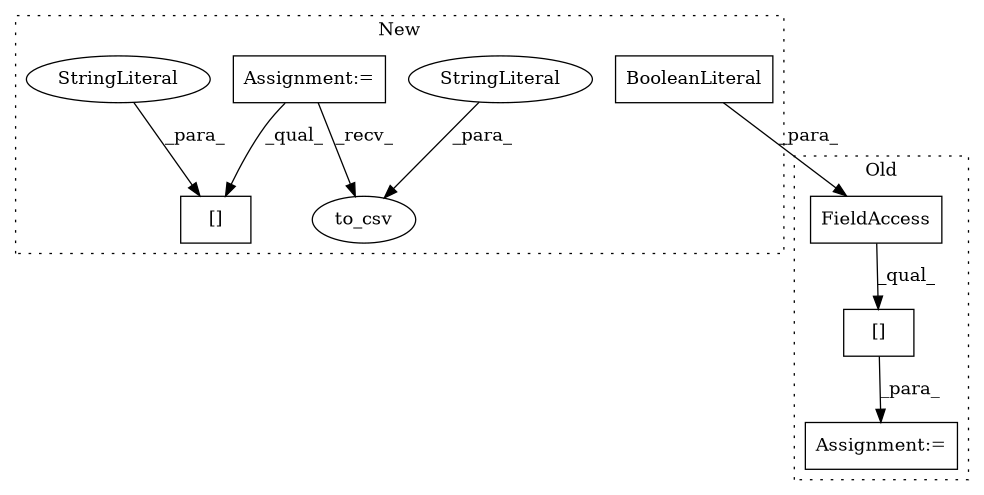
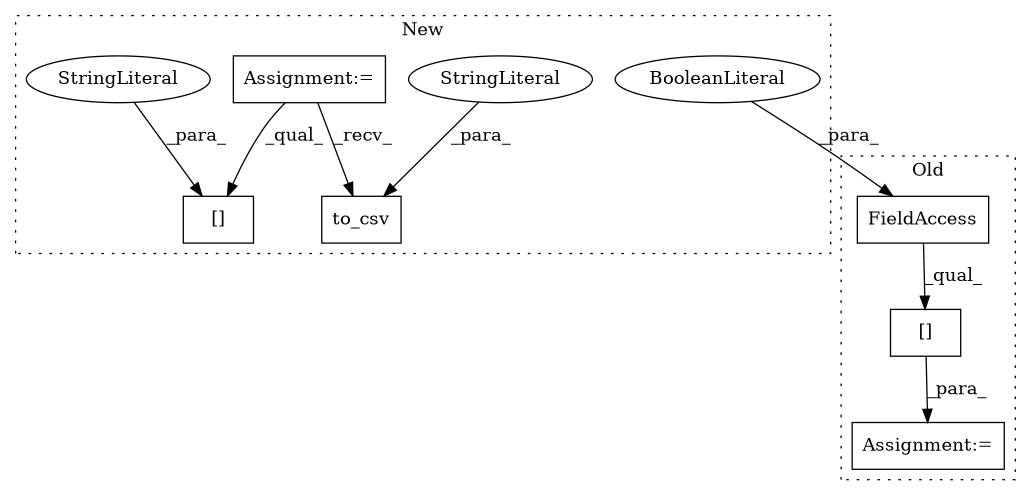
node "BooleanLiteral": shape box -> ellipse
node "to_csv": shape ellipse -> box
